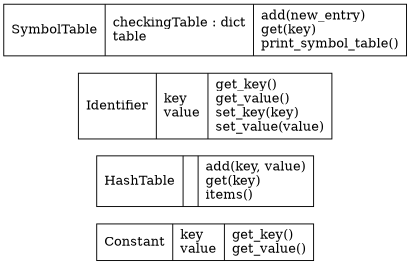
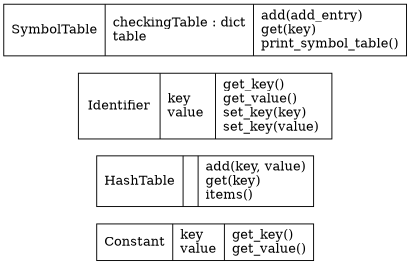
node "SymbolTable": text "add(new_entry)" -> "add(add_entry)"
node "Identifier": text "set_value(value)" -> "set_key(value)"
